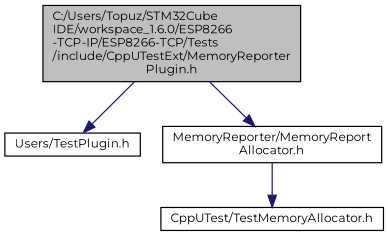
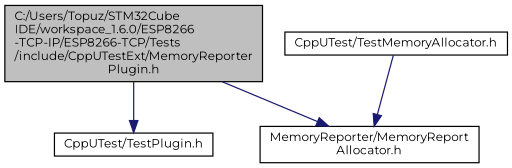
node "Users/TestPlugin.h": label "Users/TestPlugin.h" -> "CppUTest/TestPlugin.h"
edge "MemoryReporter/MemoryReport Allocator.h" -> "CppUTest/TestMemoryAllocator.h": reversed
